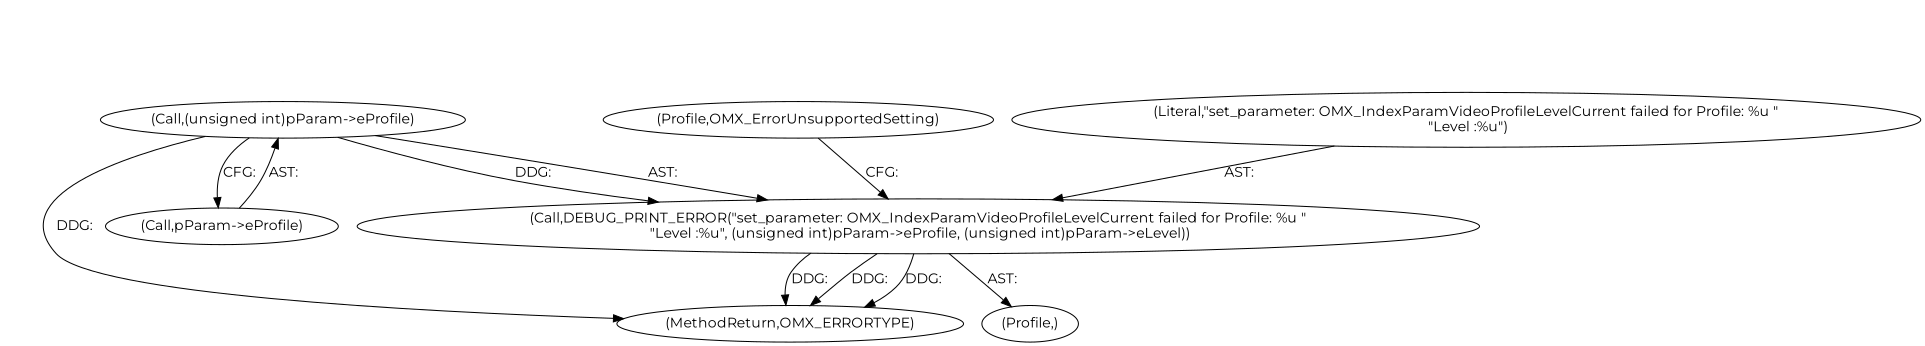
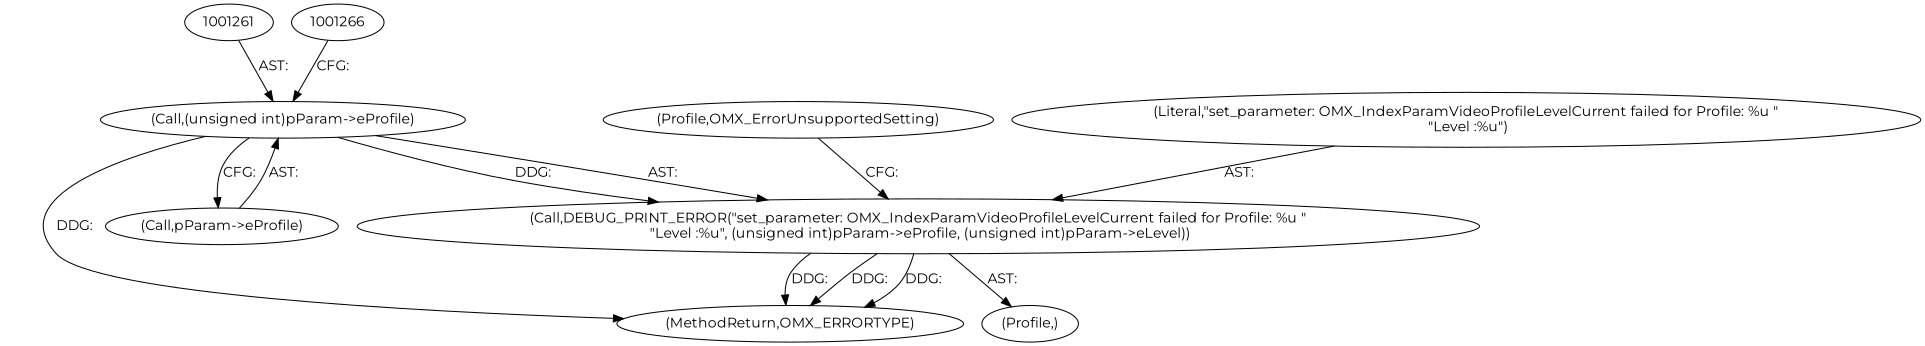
node "1001261": added
node "1001266": added
